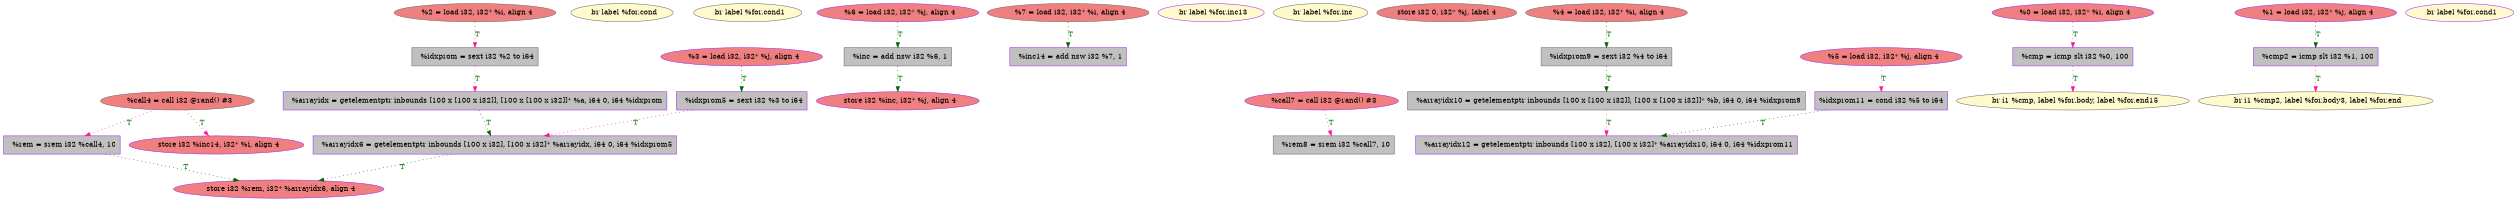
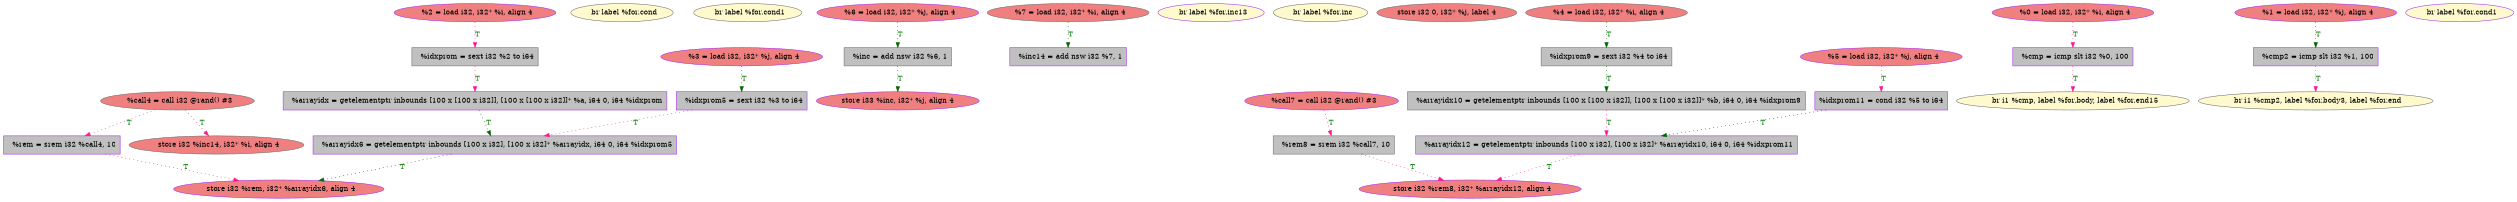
node "%2 = load i32, i32* %i, align 4": color gray40 -> purple
node "store i32 %inc, i32* %j, align 4": label "store i32 %inc, i32* %j, align 4" -> "store i33 %inc, i32* %j, align 4"
node "store i32 %inc14, i32* %i, align 4": color purple -> gray40
edge "%rem = srem i32 %call4, 10" -> "store i32 %rem, i32* %arrayidx6, align 4": color darkgreen -> deeppink
node "store i32 %rem8, i32* %arrayidx12, align 4": added
